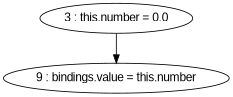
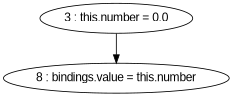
node "9 : bindings.value = this.number": label "9 : bindings.value = this.number" -> "8 : bindings.value = this.number"
